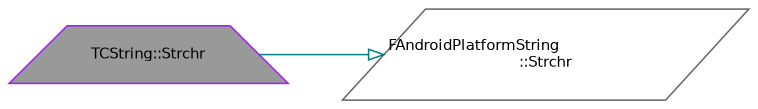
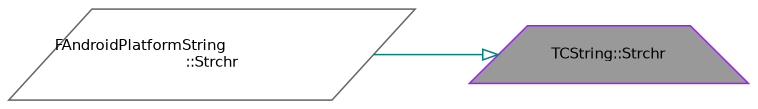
edge "TCString::Strchr" -> "FAndroidPlatformString ::Strchr": reversed
